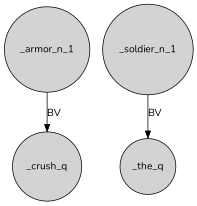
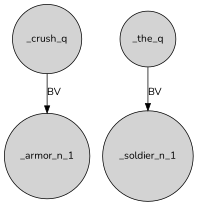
edge "_armor_n_1" -> "_crush_q": reversed
edge "_soldier_n_1" -> "_the_q": reversed
